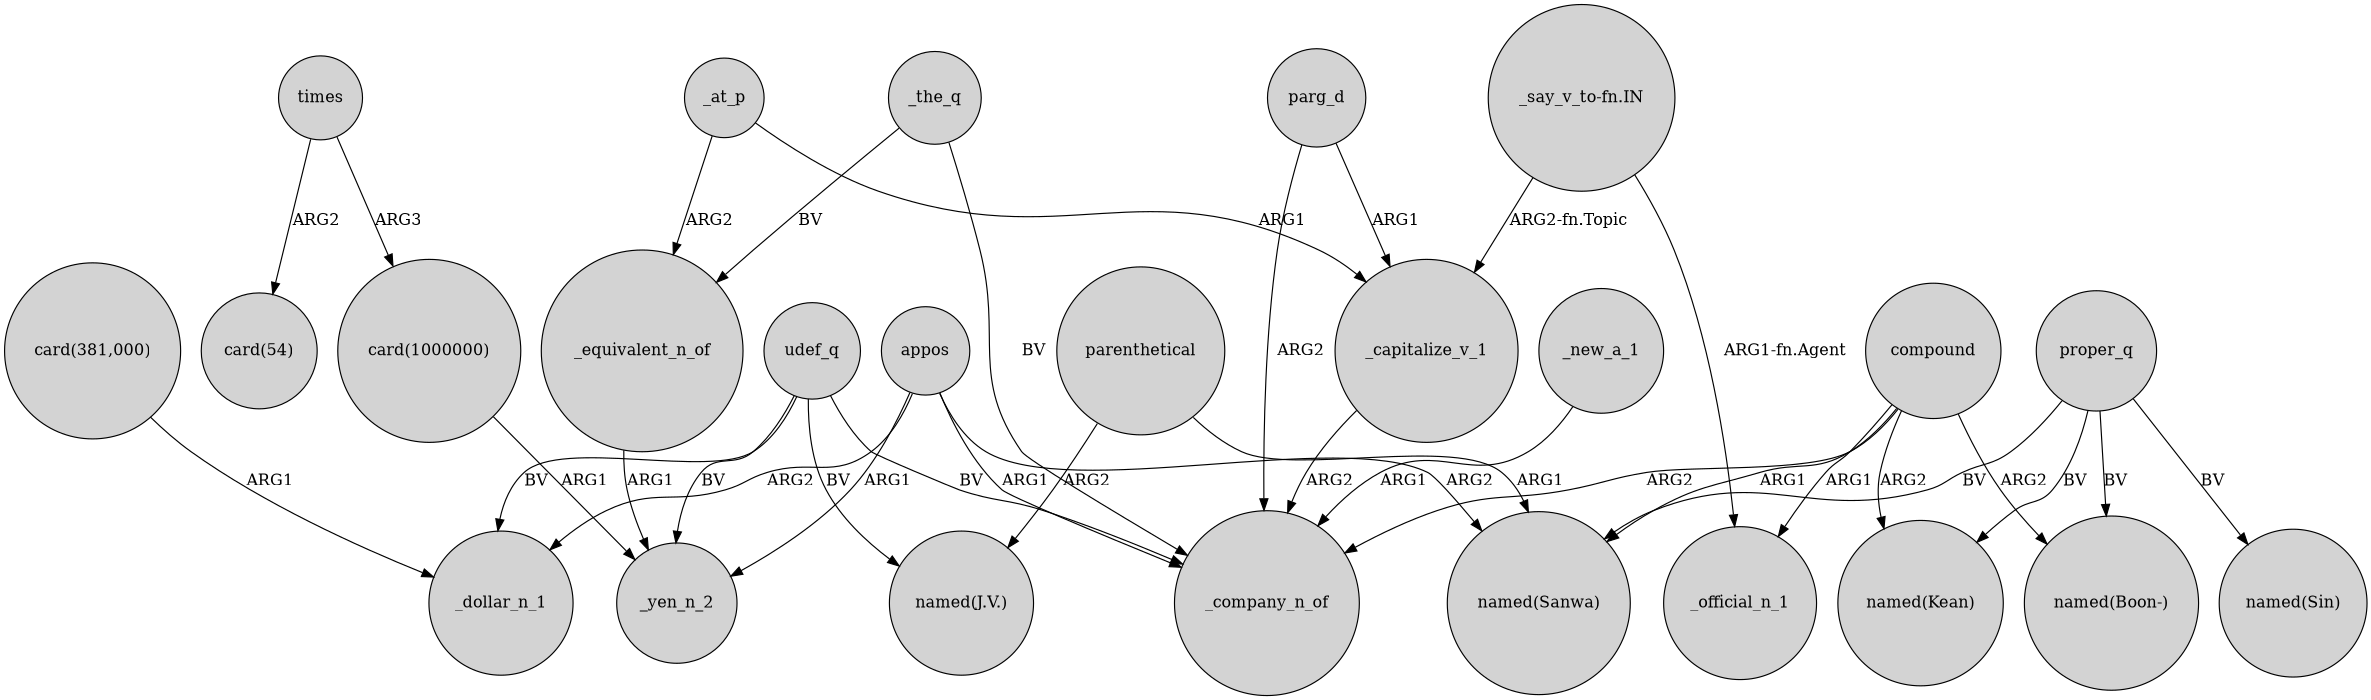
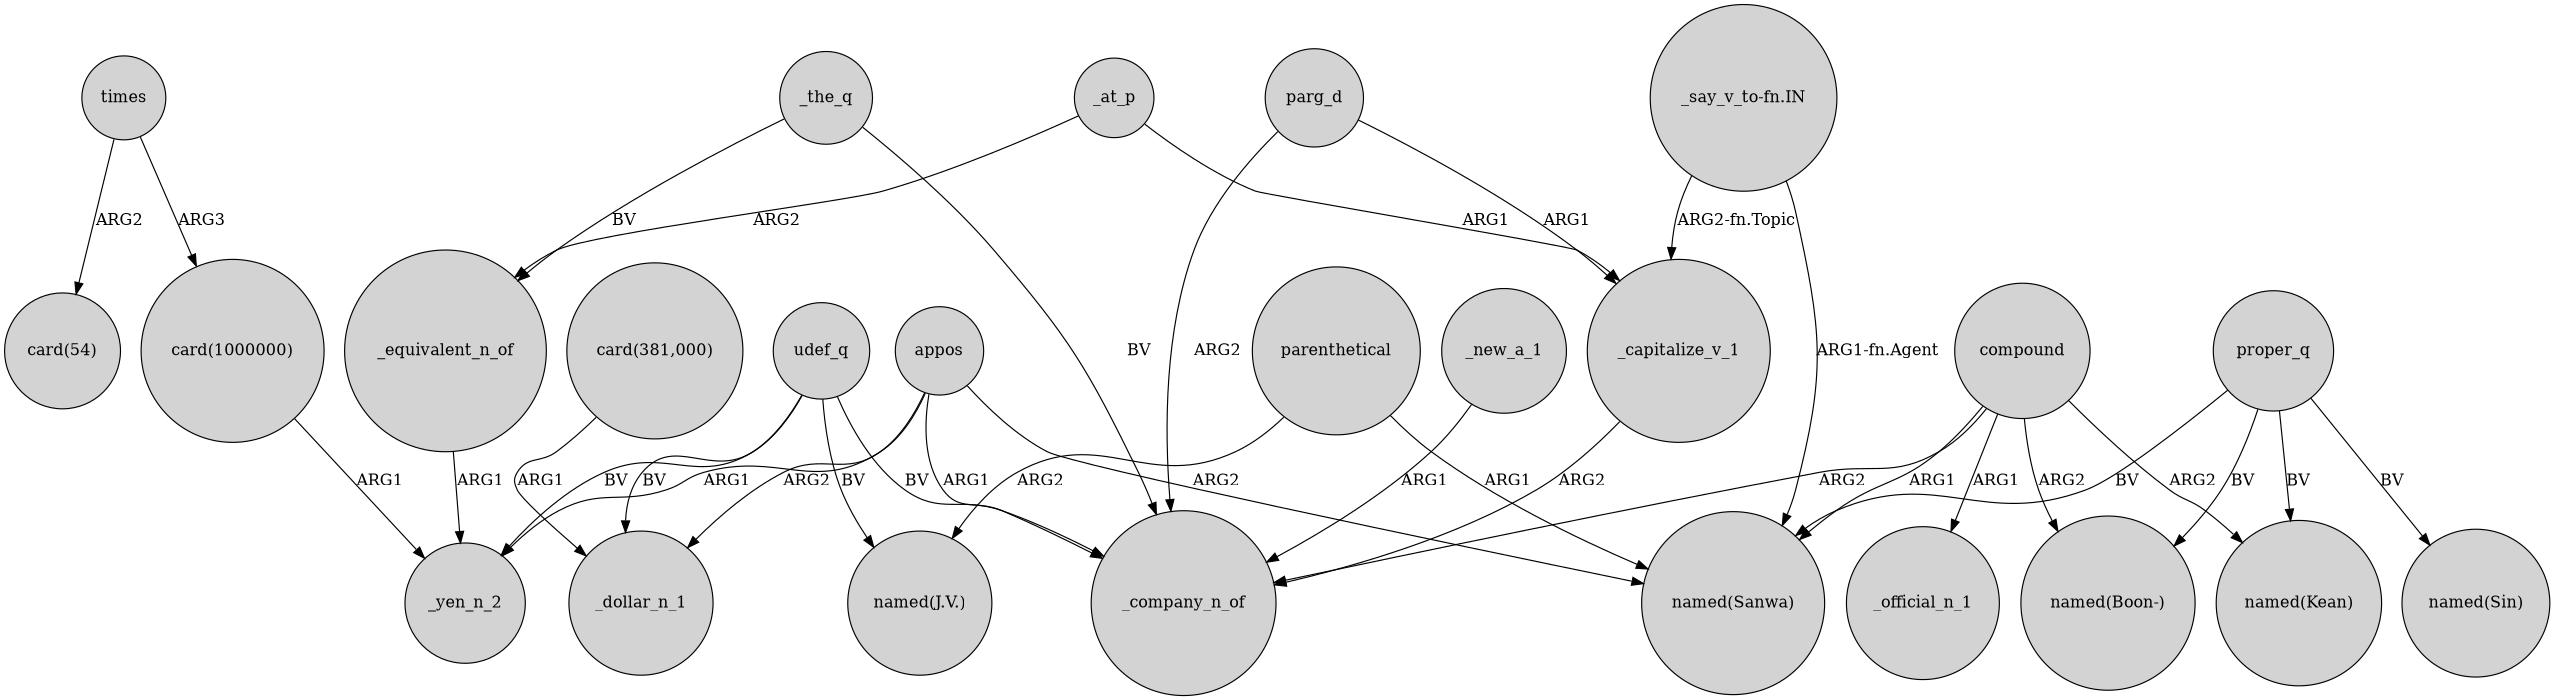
edge "_say_v_to-fn.IN" -> "_official_n_1": now "_say_v_to-fn.IN" -> "named(Sanwa)"
